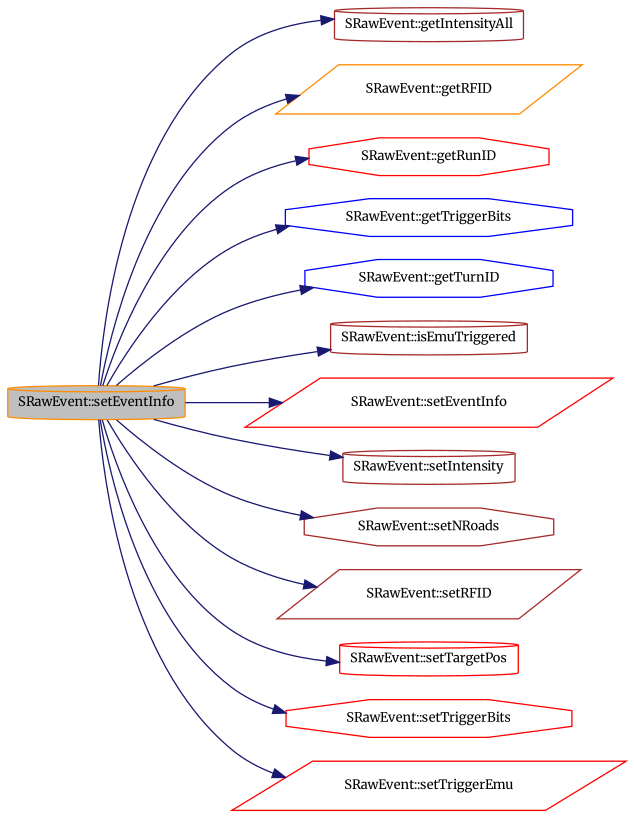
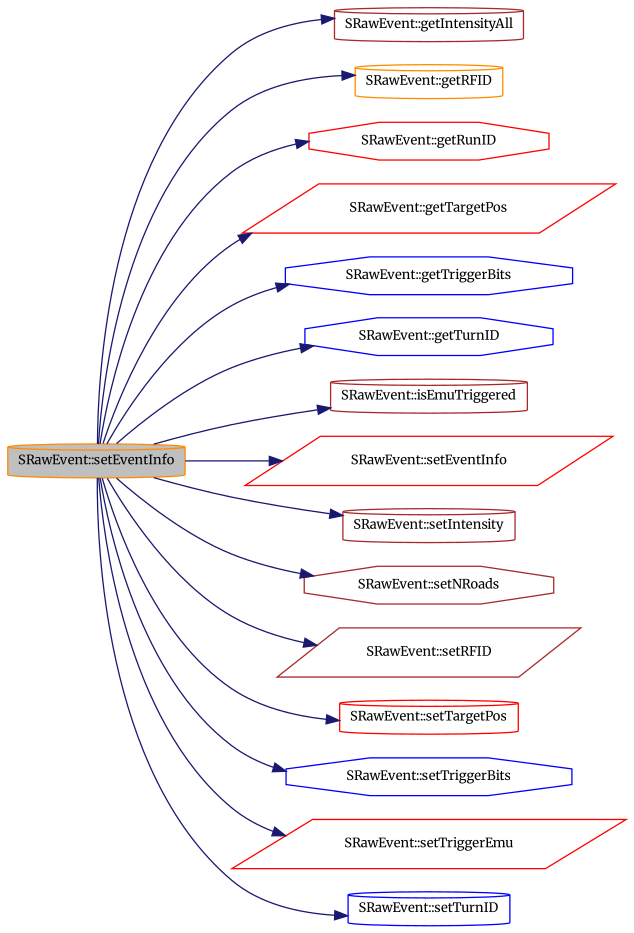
node "SRawEvent::getRFID": shape parallelogram -> cylinder
node "SRawEvent::getTargetPos": added
node "SRawEvent::setTriggerBits": color red -> blue
node "SRawEvent::setTurnID": added
